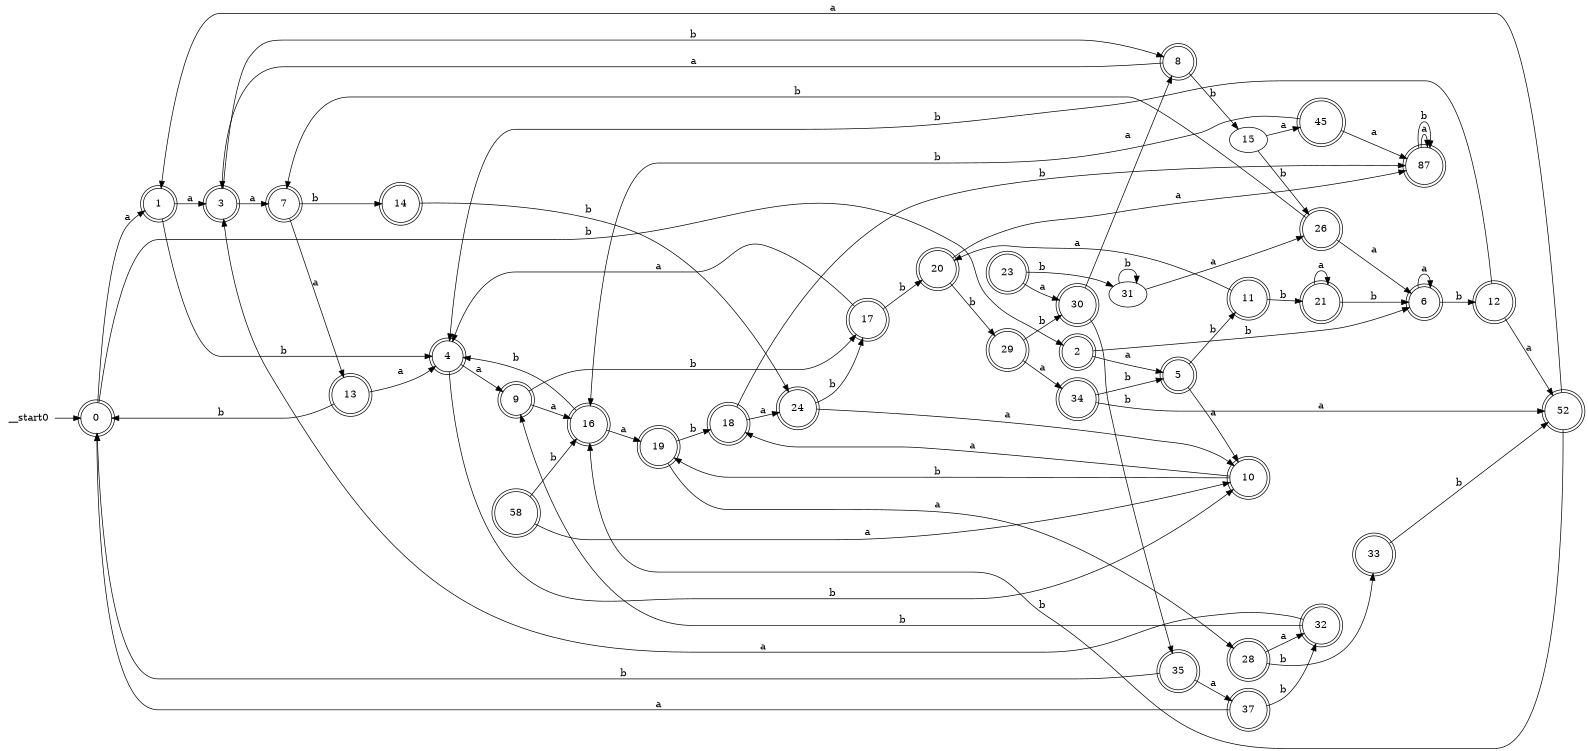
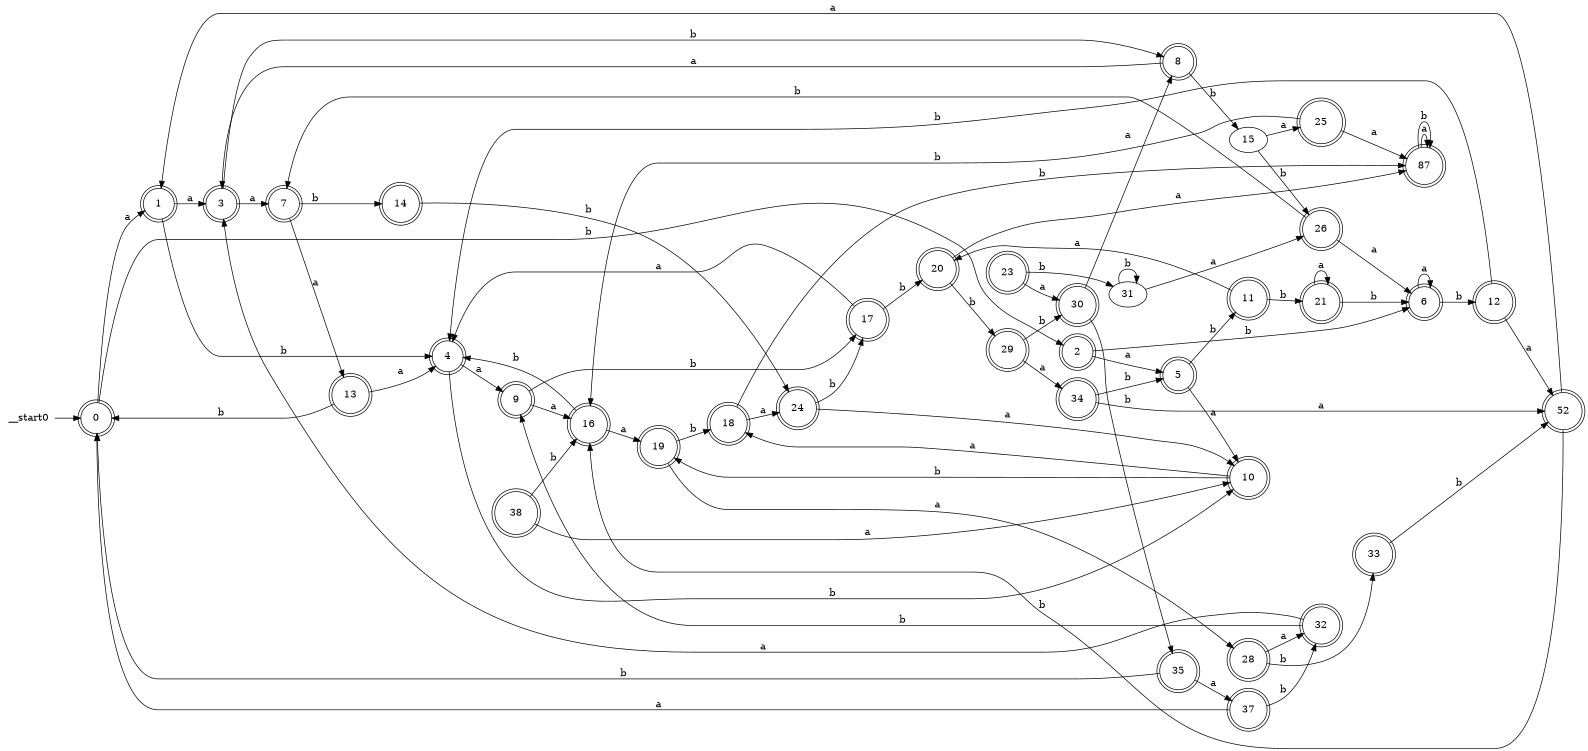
node "45": label "45" -> "25"
node "58": label "58" -> "38"
